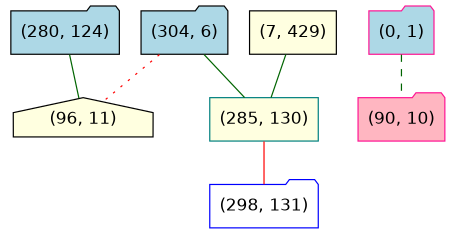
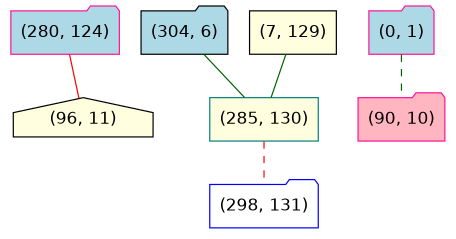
node "(280, 124)": color black -> deeppink
node "(7, 429)": label "(7, 429)" -> "(7, 129)"
edge "(280, 124)" -- "(96, 11)": color darkgreen -> red
edge "(304, 6)" -- "(96, 11)": removed
edge "(285, 130)" -- "(298, 131)": style solid -> dashed
